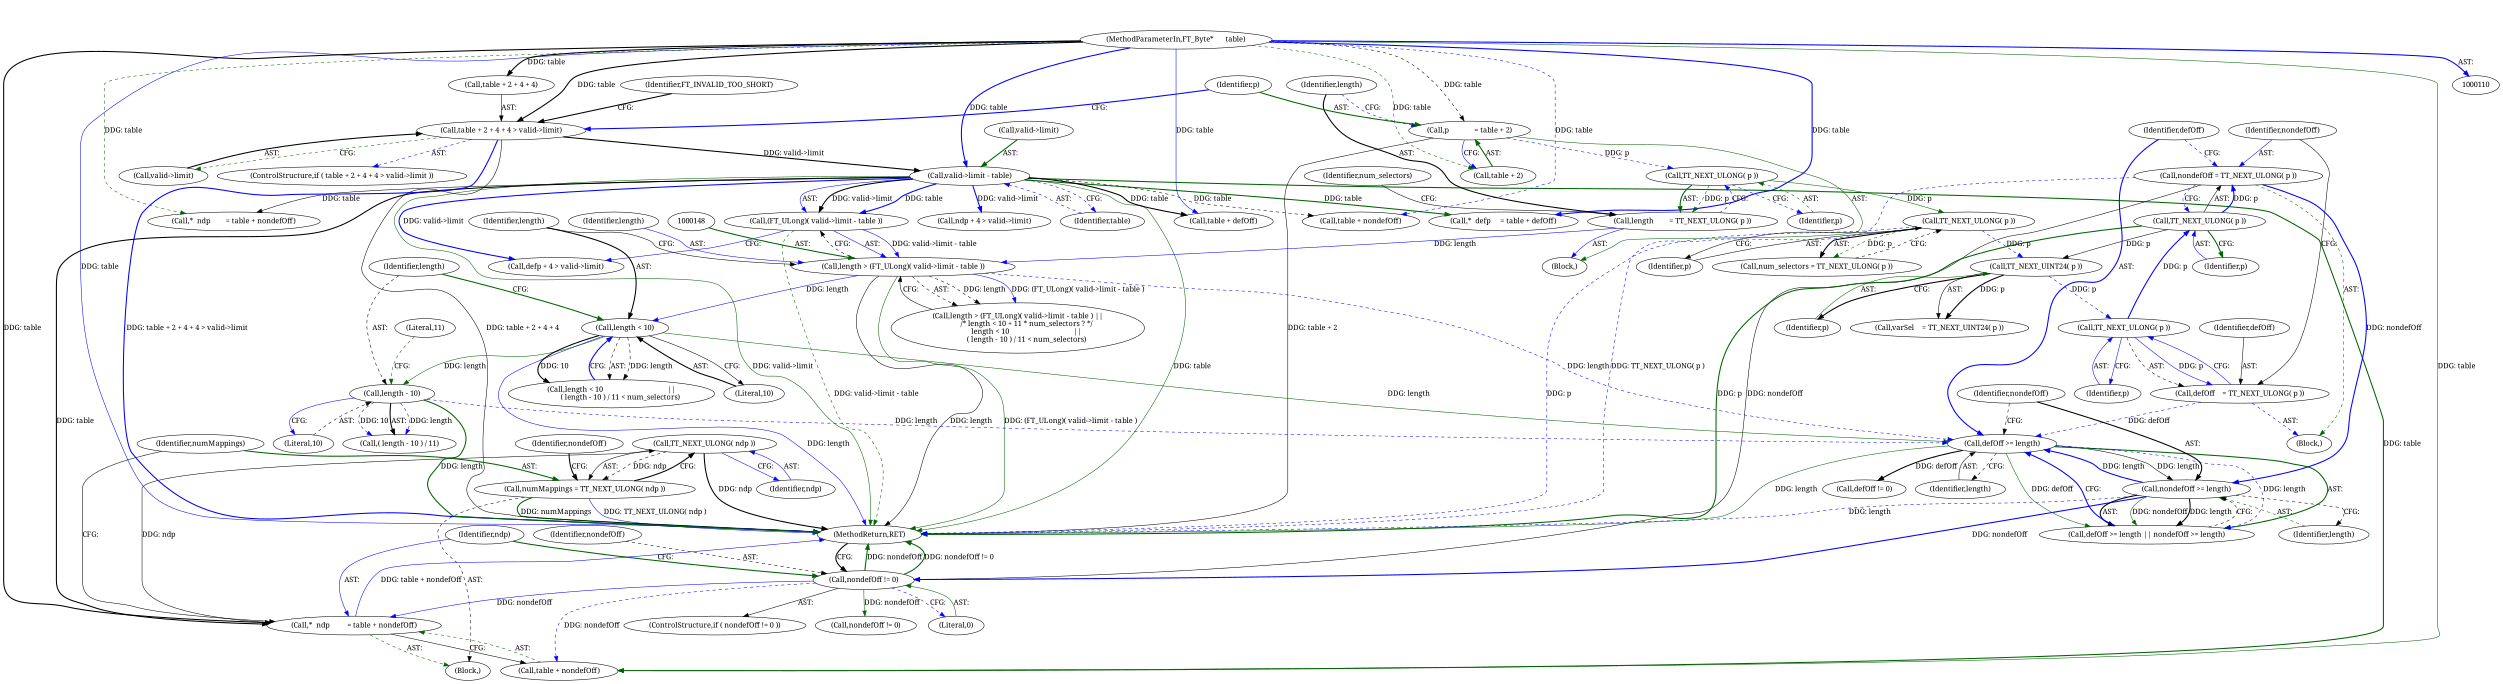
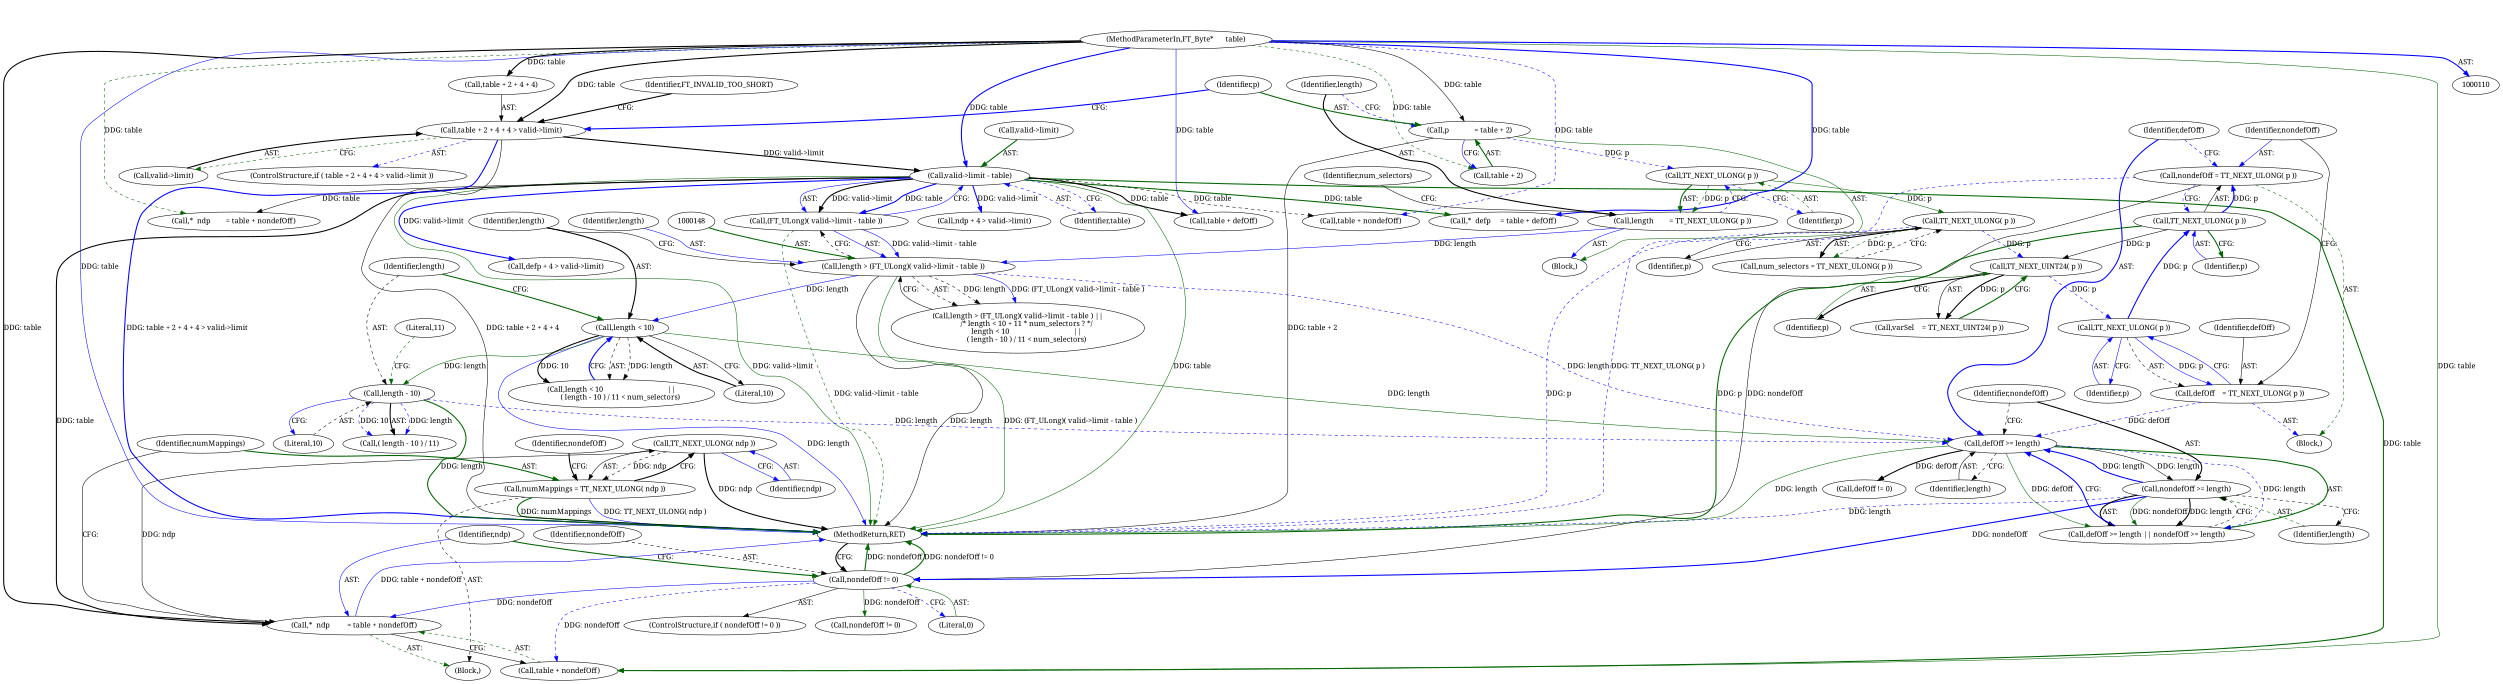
edge "(MethodParameterIn,FT_Byte*      table)" -> "(Call,p             = table + 2)": style dashed -> solid
edge "(Call,(FT_ULong)( valid->limit - table ))" -> "(Call,defp + 4 > valid->limit)": now "(Call,(FT_ULong)( valid->limit - table ))" -> "(Call,valid->limit - table)"
edge "(Call,varSel    = TT_NEXT_UINT24( p ))" -> "(Call,TT_NEXT_UINT24( p ))": added, label "CFG:"
edge "(Call,nondefOff = TT_NEXT_ULONG( p ))" -> "(Call,nondefOff >= length)": removed, label "DDG: nondefOff"
